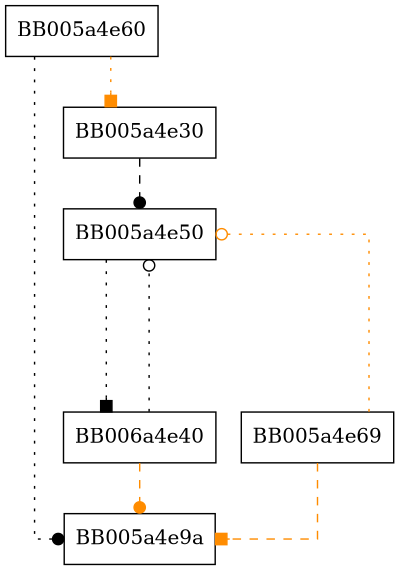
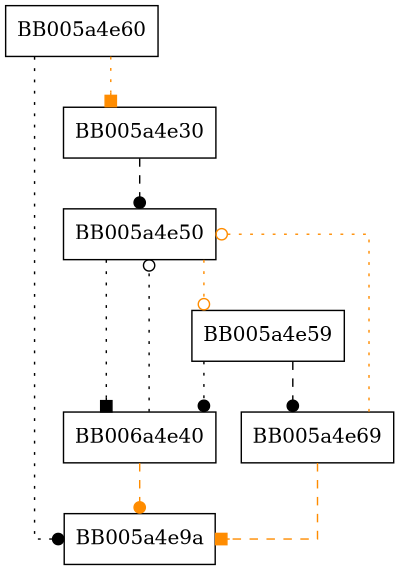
node "BB005a4e59": added
